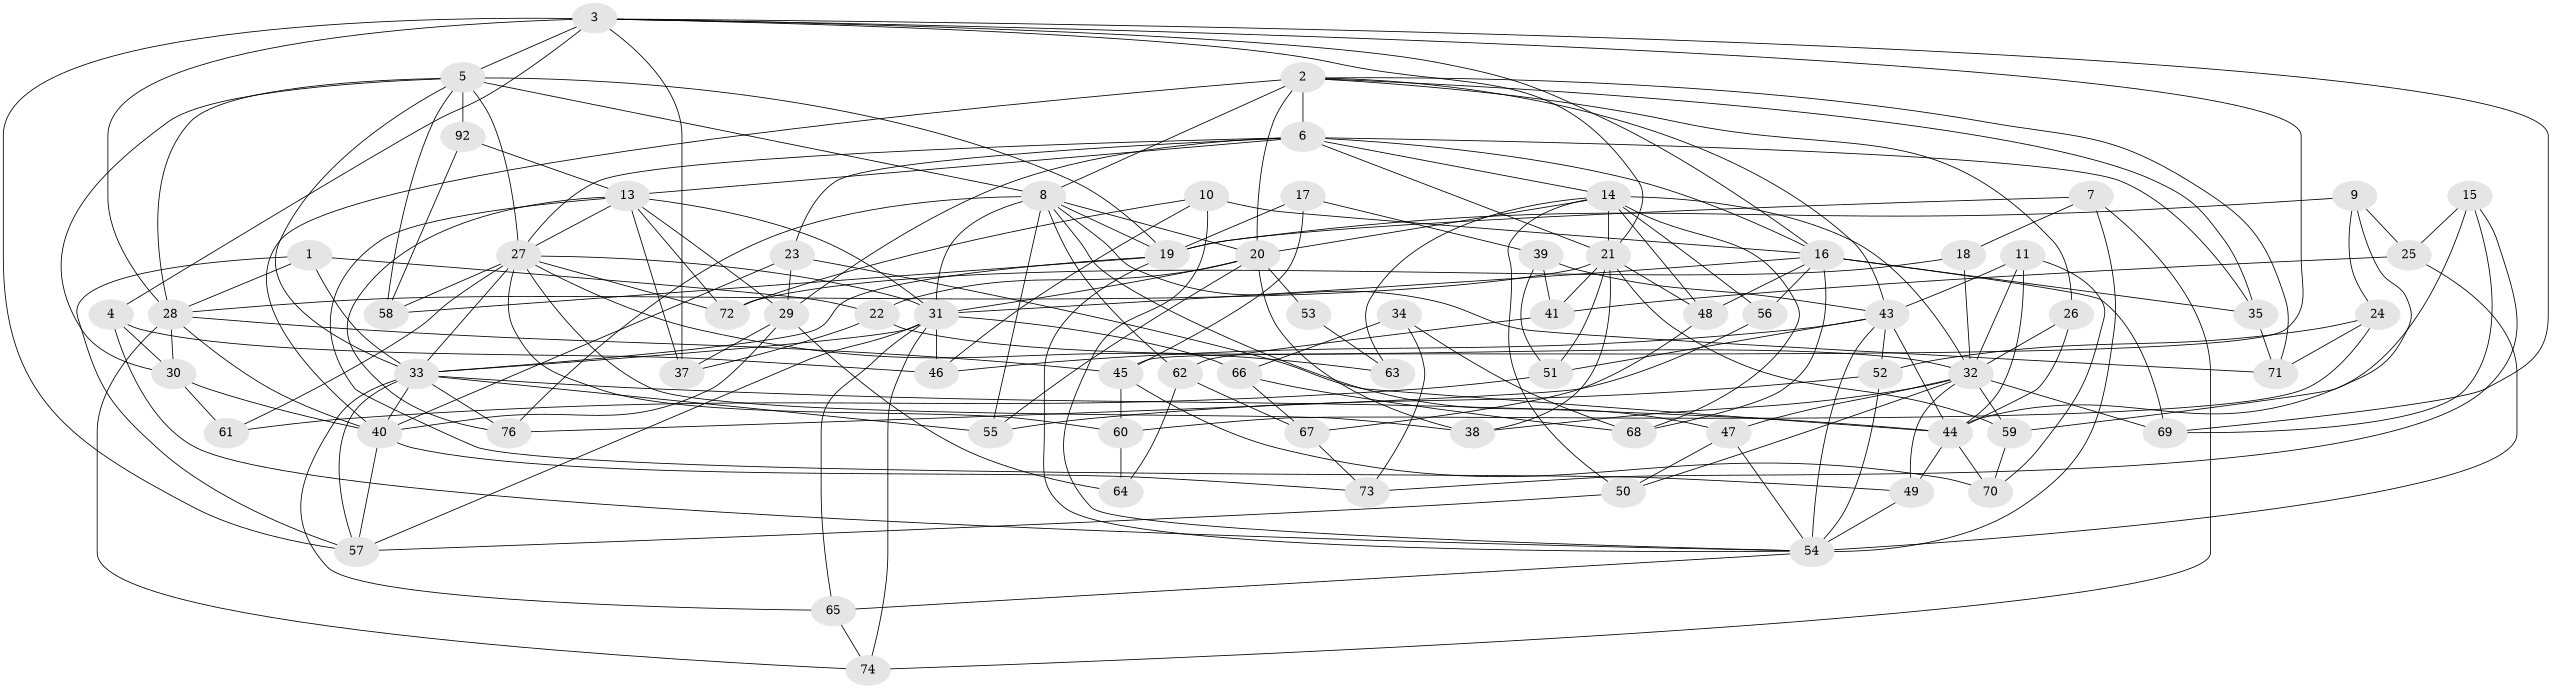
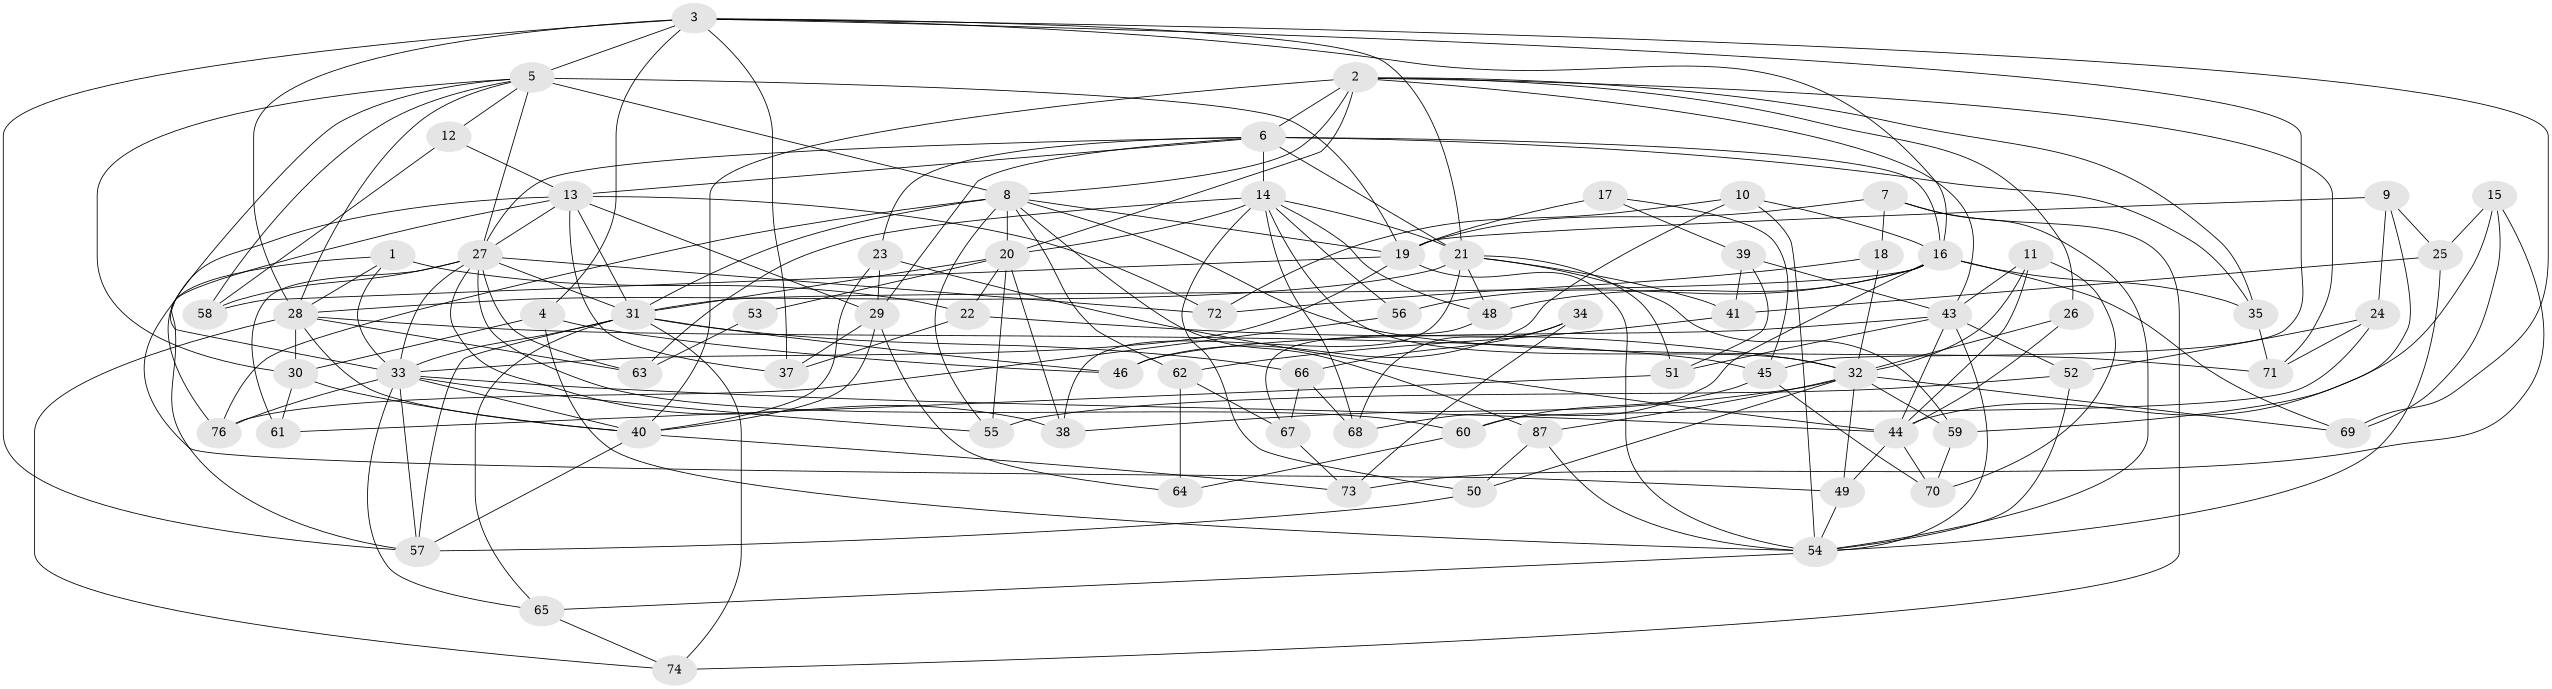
node "92": label "92" -> "12"
edge "28" -- "63": added
node "47": label "47" -> "87"
